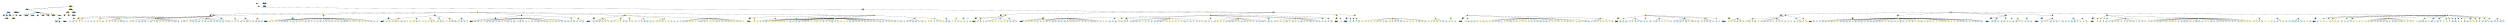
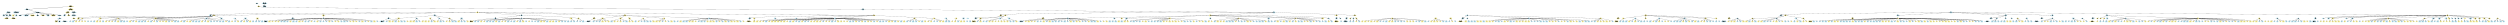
node "structure": fillcolor lightblue -> khaki
